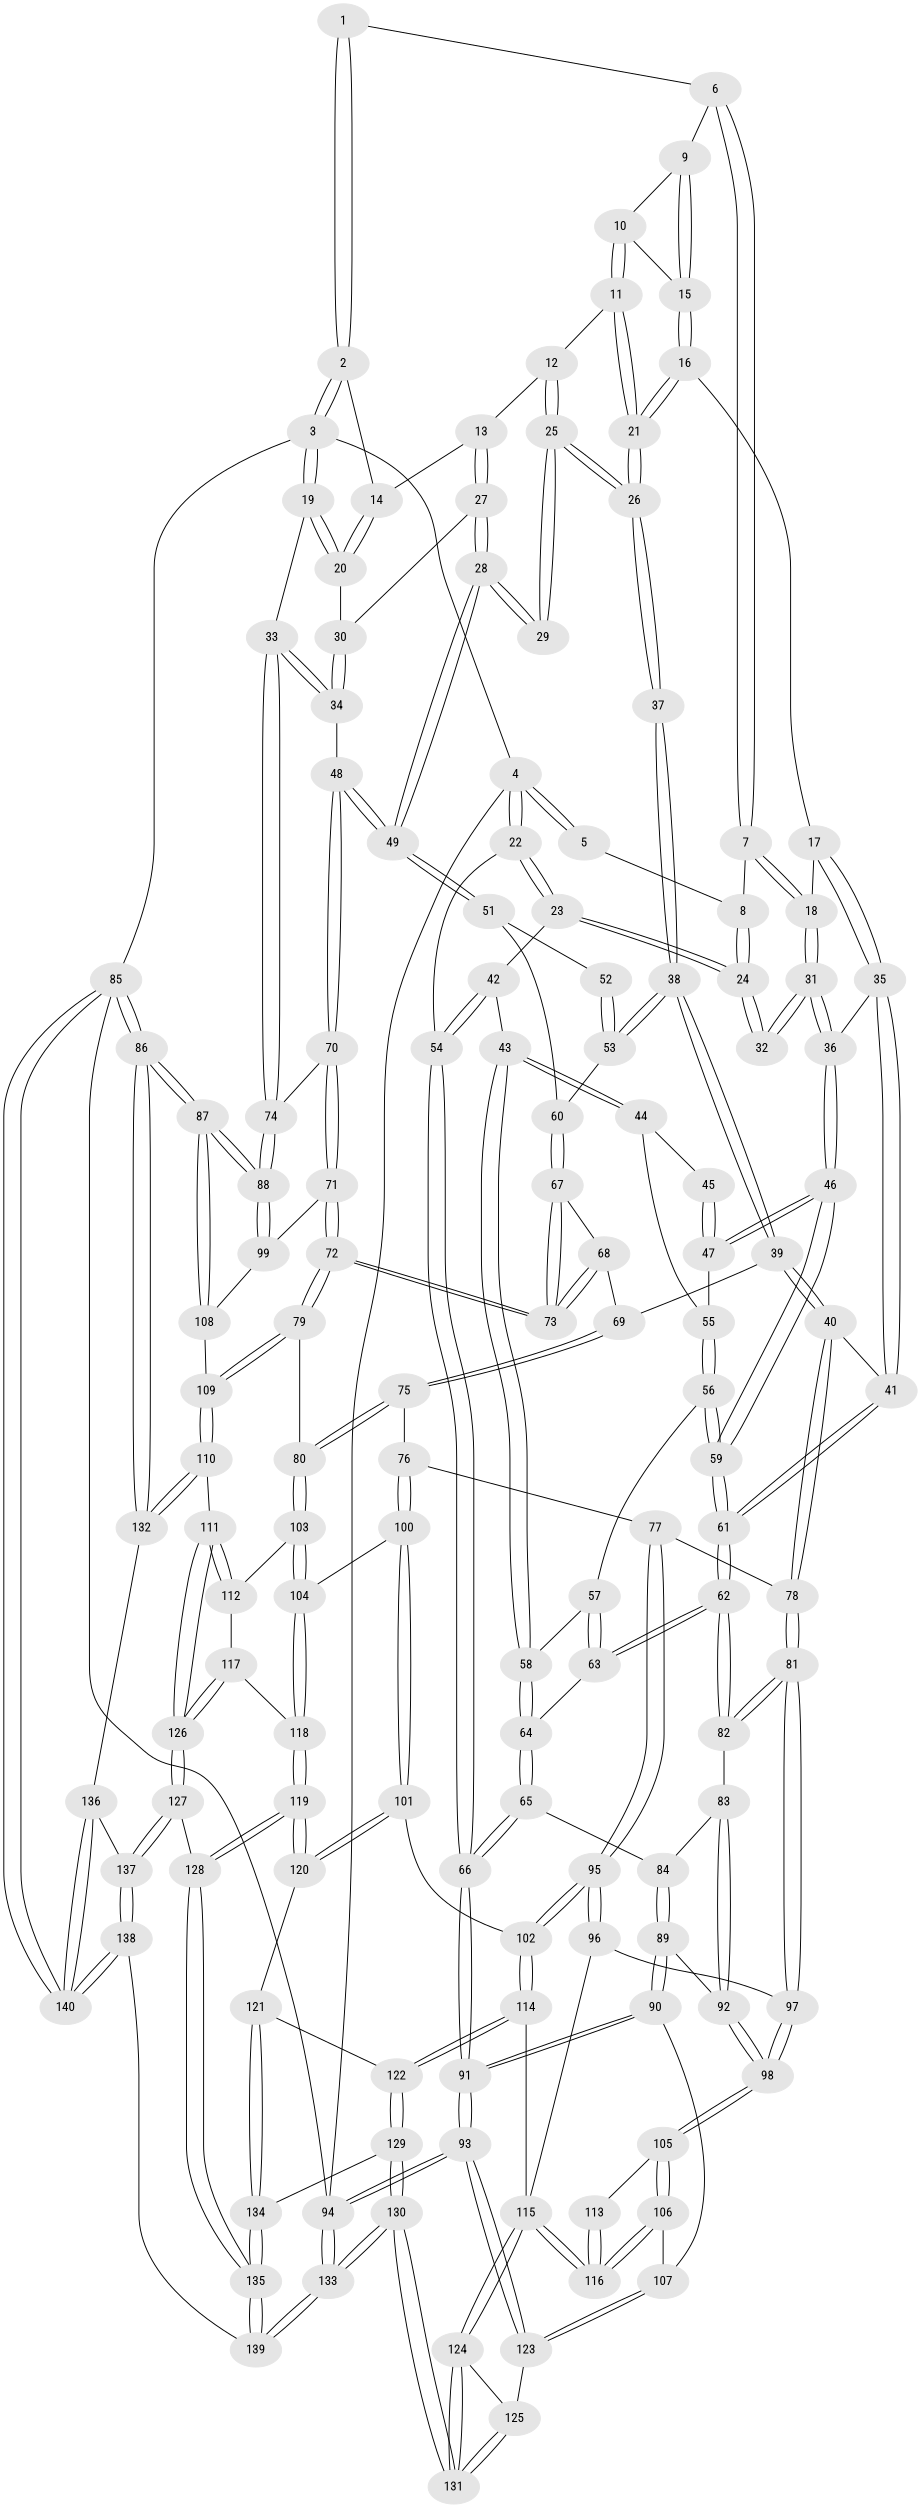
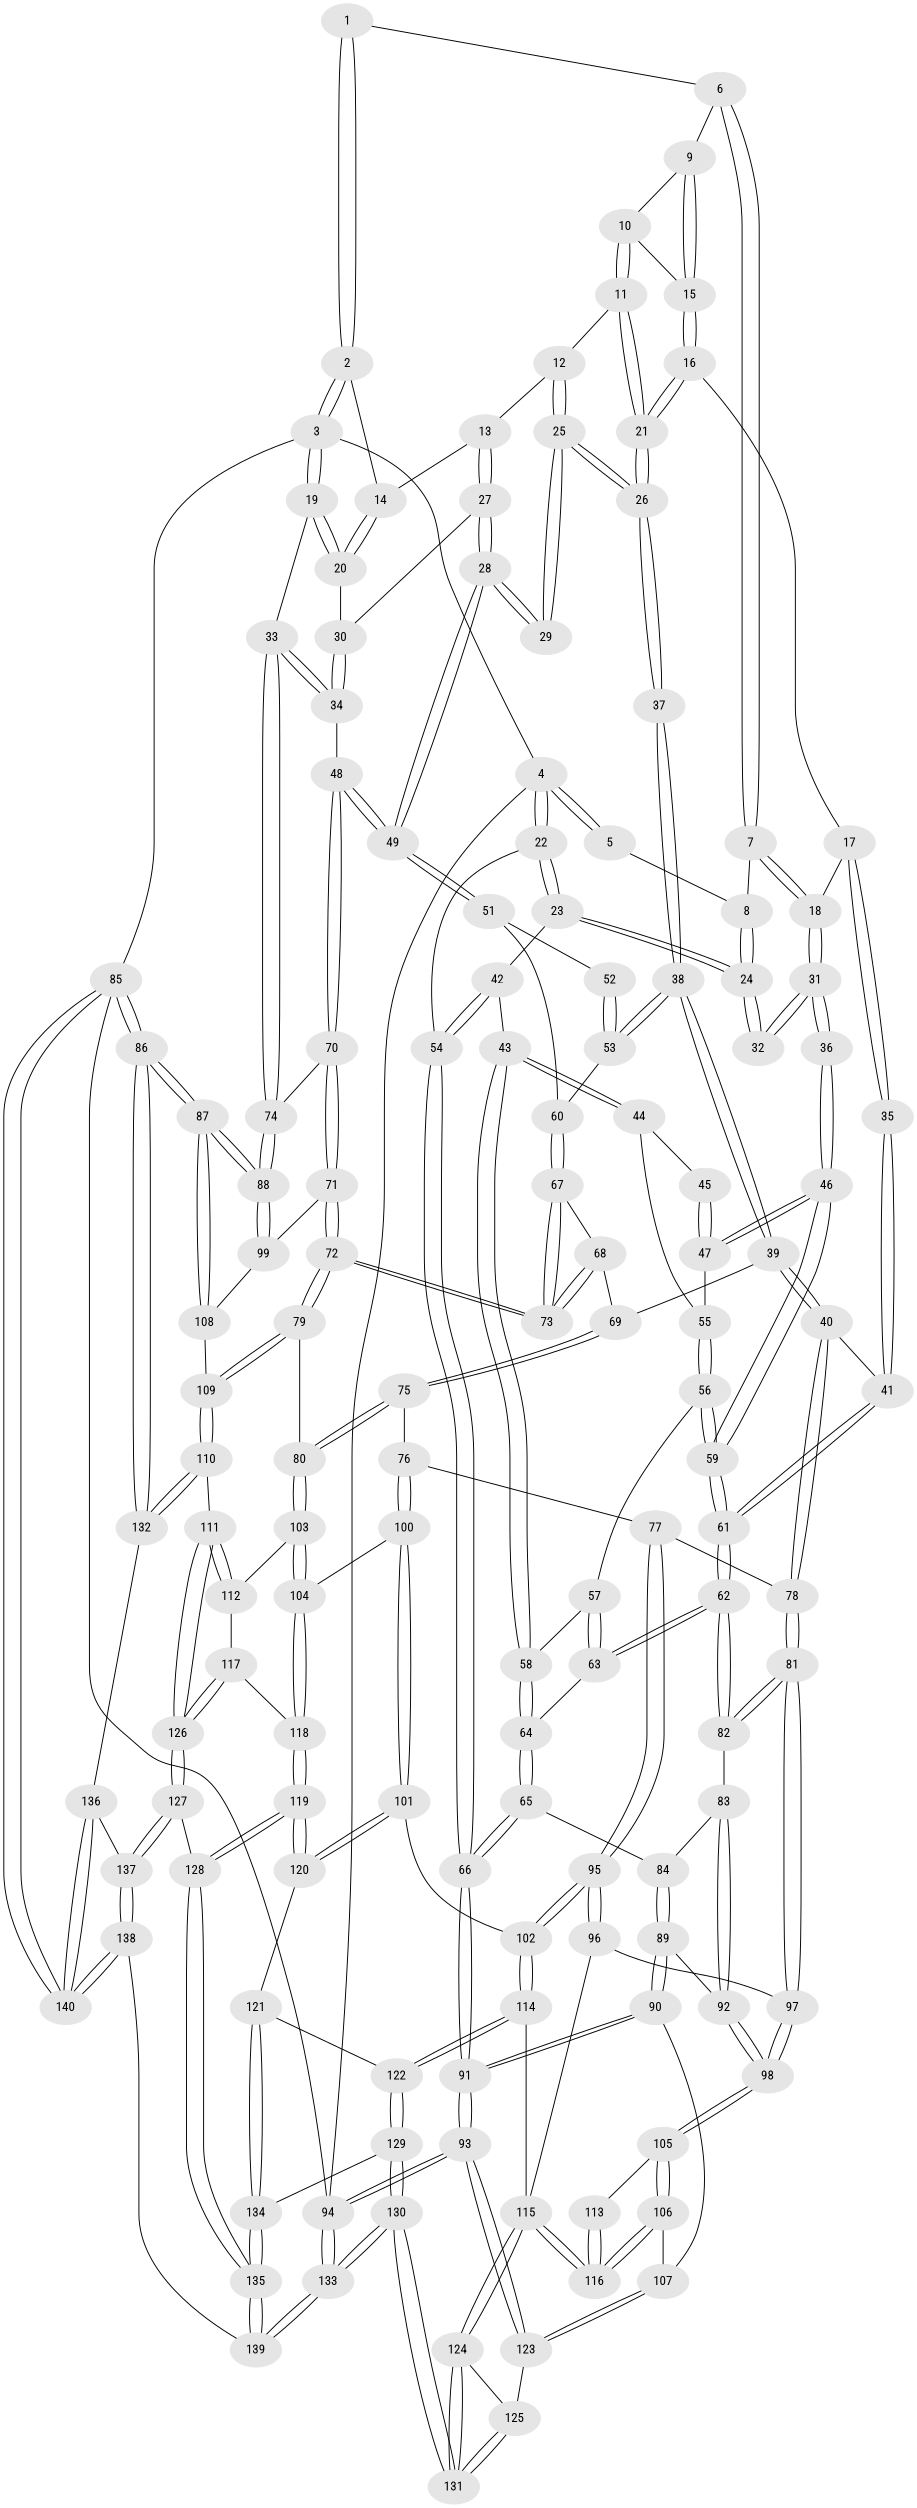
edge "35" -- "36": removed
